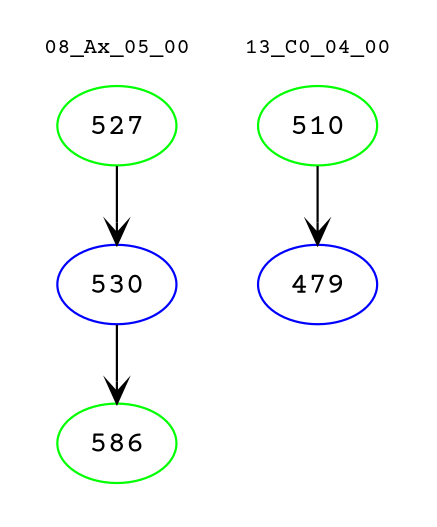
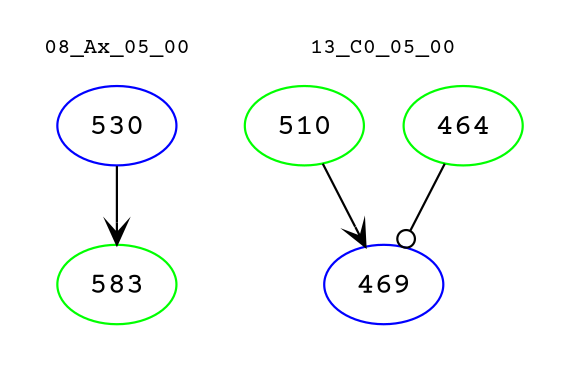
cluster "13_C0_04_00": label "13_C0_04_00" -> "13_C0_05_00"
node "527": removed
node "464": added
node "479": label "479" -> "469"
node "586": label "586" -> "583"
